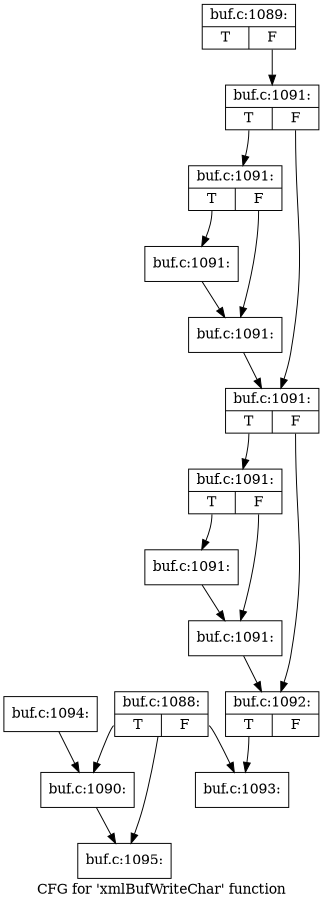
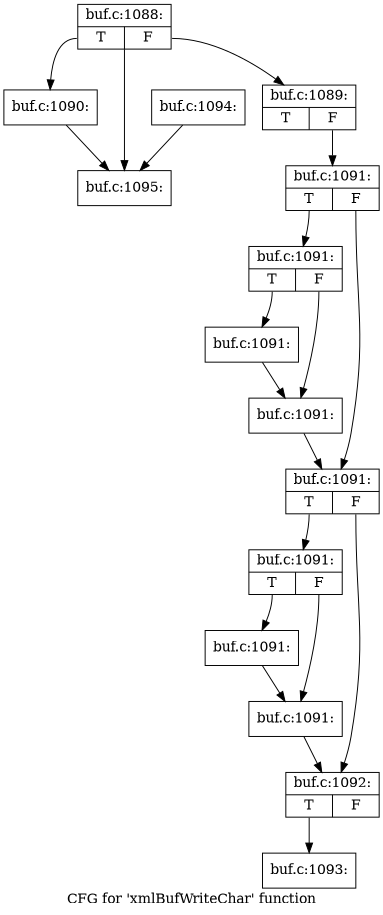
edge "buf.c:1088:" -> "buf.c:1093:": now "buf.c:1088:" -> "buf.c:1089:"
edge "buf.c:1094:" -> "buf.c:1090:": now "buf.c:1094:" -> "buf.c:1095:"
